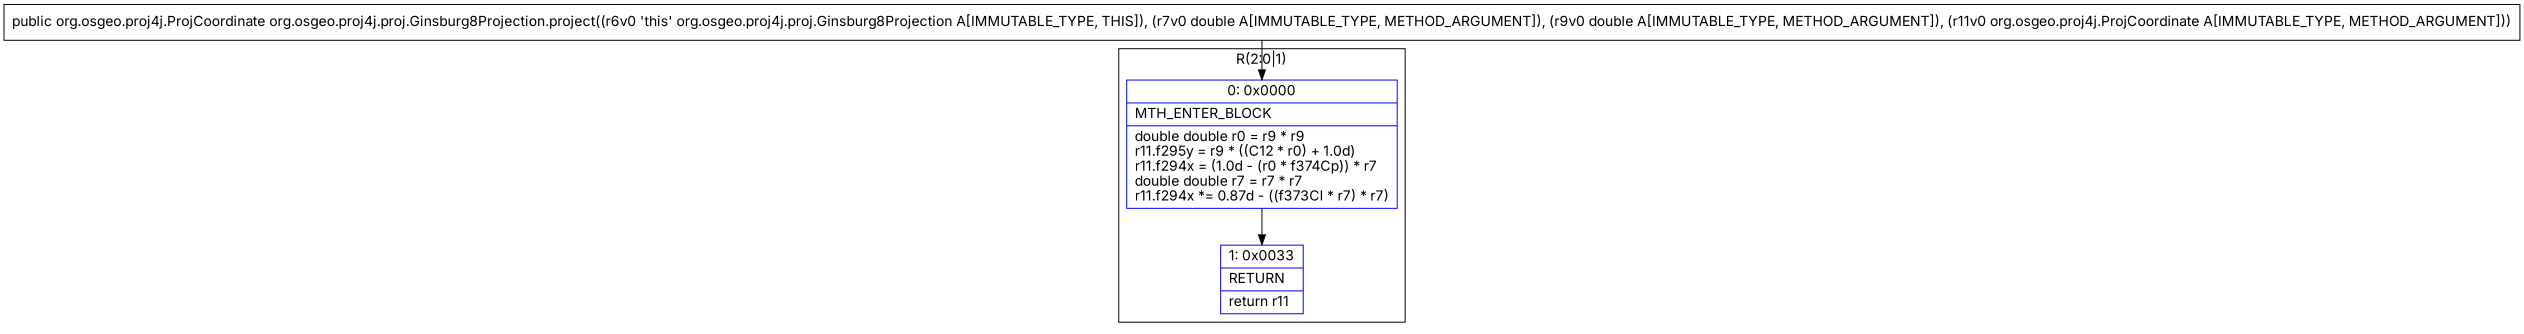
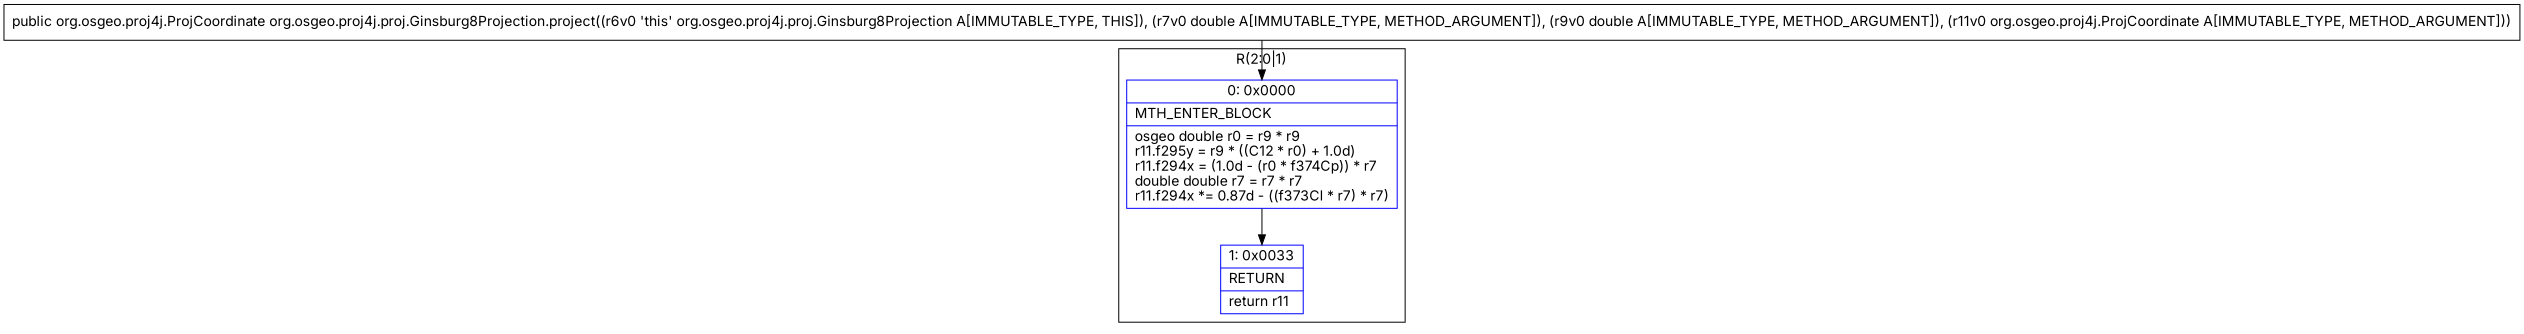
node "0: 0x0000": text "double double r0 = r9 * r9" -> "osgeo double r0 = r9 * r9"
